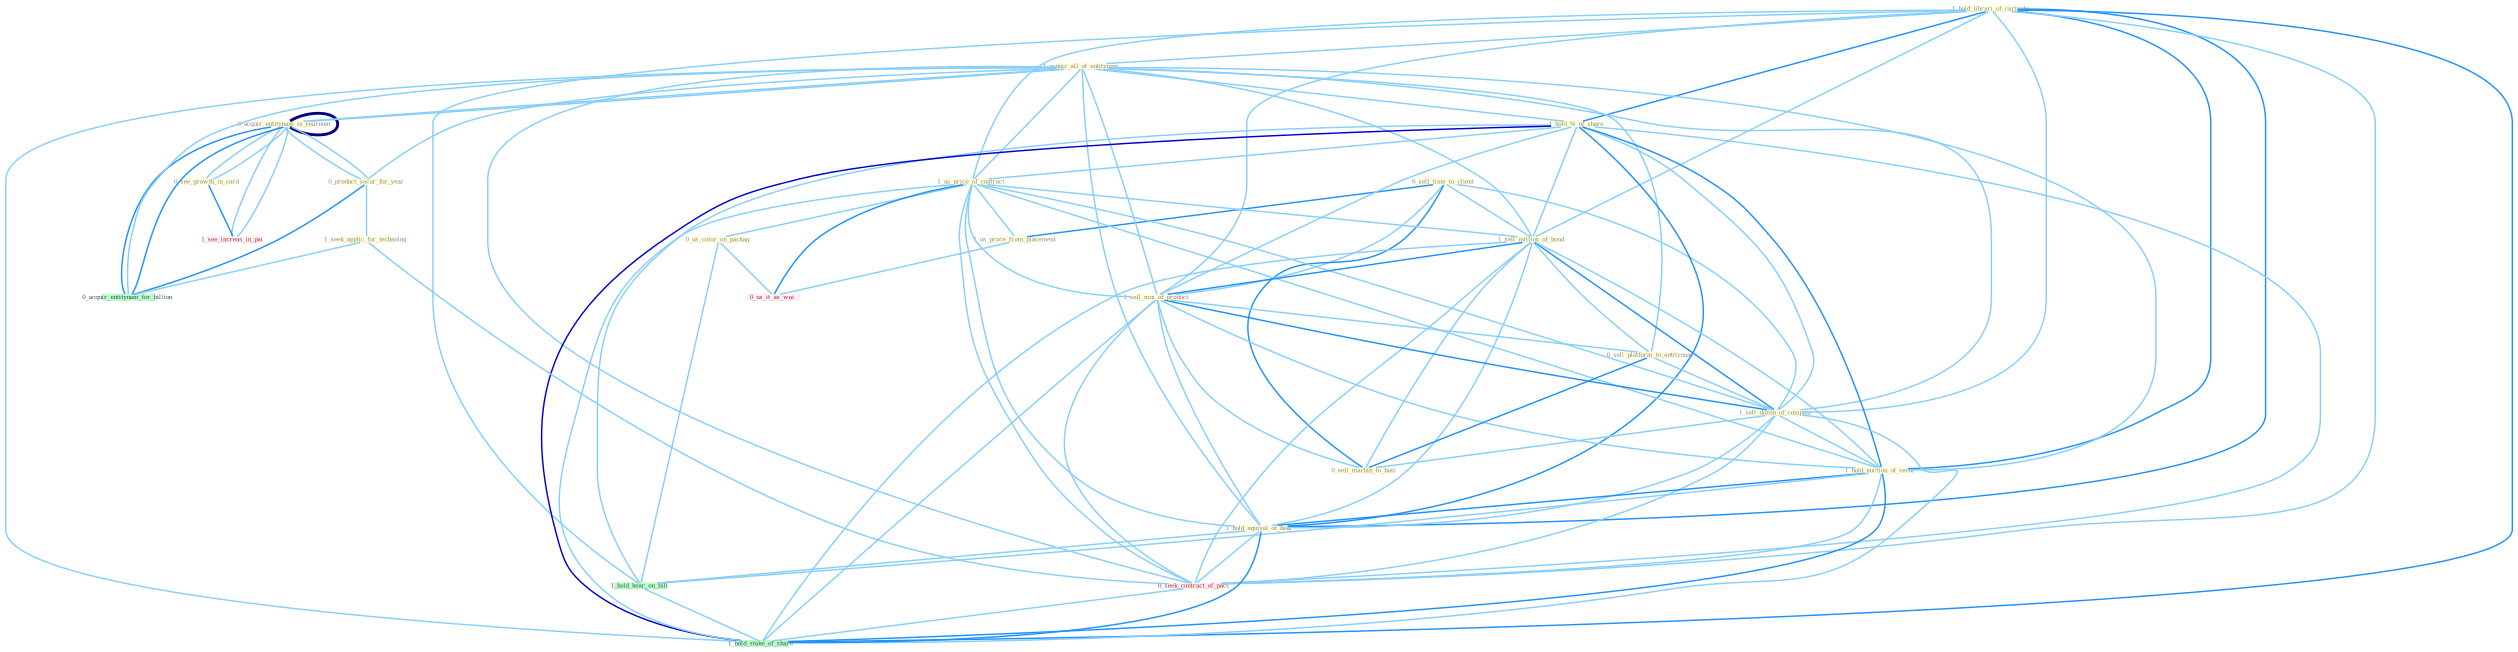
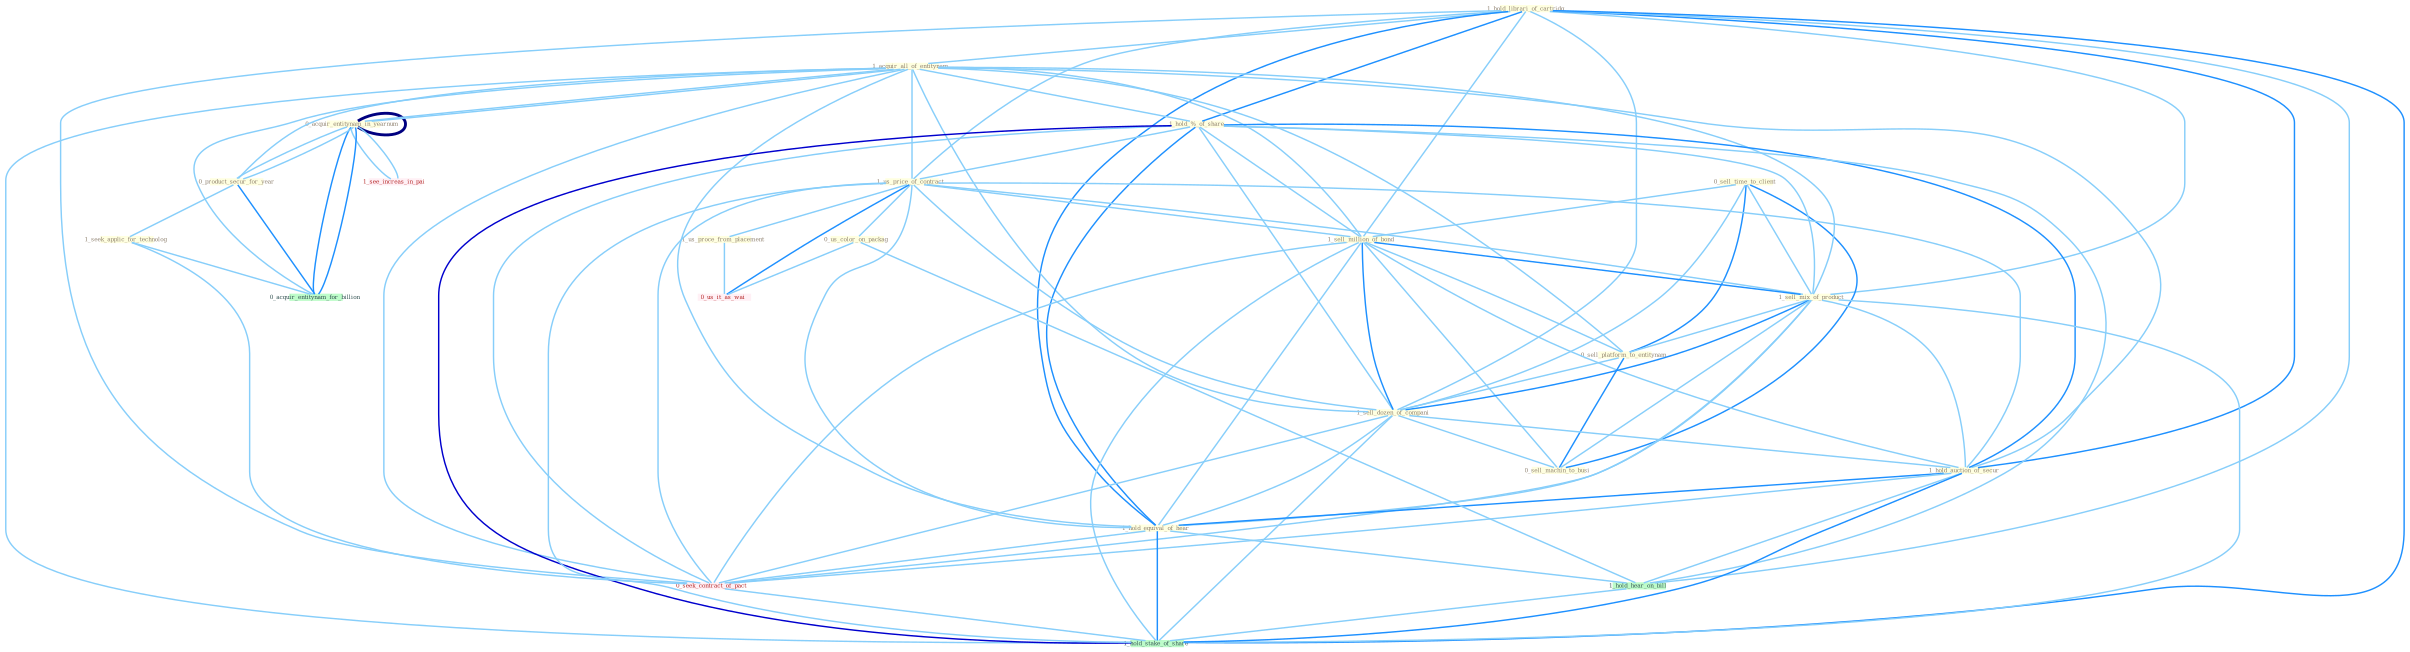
node "0_see_growth_in_card": removed
edge "0_sell_time_to_client" -- "1_us_proce_from_placement": now "0_sell_time_to_client" -- "0_sell_platform_to_entitynam"
